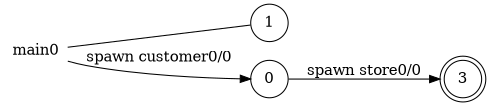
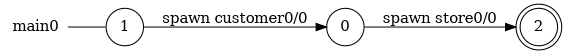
edge "main0" -> "0": now "1" -> "0"
node "3": label "3" -> "2"
